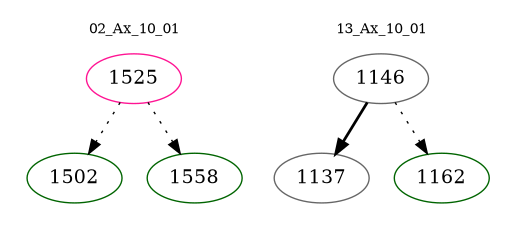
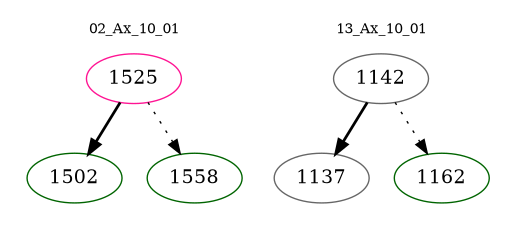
node "1146": label "1146" -> "1142"
edge "1525" -> "1502": style dotted -> bold
